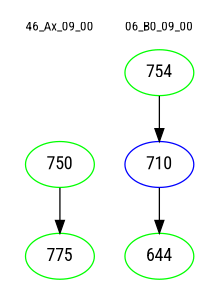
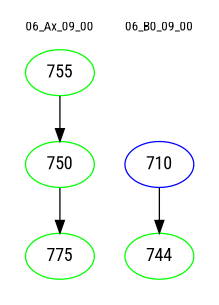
cluster "46_Ax_09_00": label "46_Ax_09_00" -> "06_Ax_09_00"
node "755": added
node "754": removed
node "644": label "644" -> "744"
